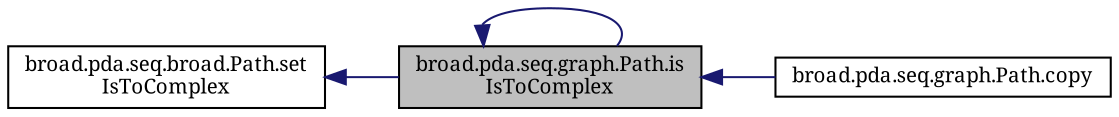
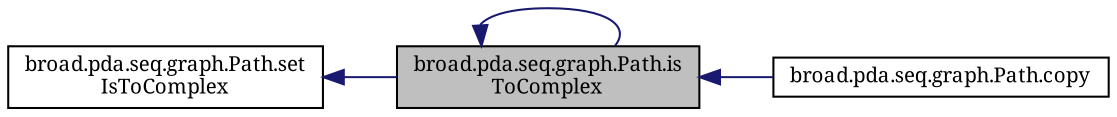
node "broad.pda.seq.broad.Path.set IsToComplex": label "broad.pda.seq.broad.Path.set IsToComplex" -> "broad.pda.seq.graph.Path.set IsToComplex"
node "broad.pda.seq.graph.Path.is IsToComplex": label "broad.pda.seq.graph.Path.is IsToComplex" -> "broad.pda.seq.graph.Path.is ToComplex"
